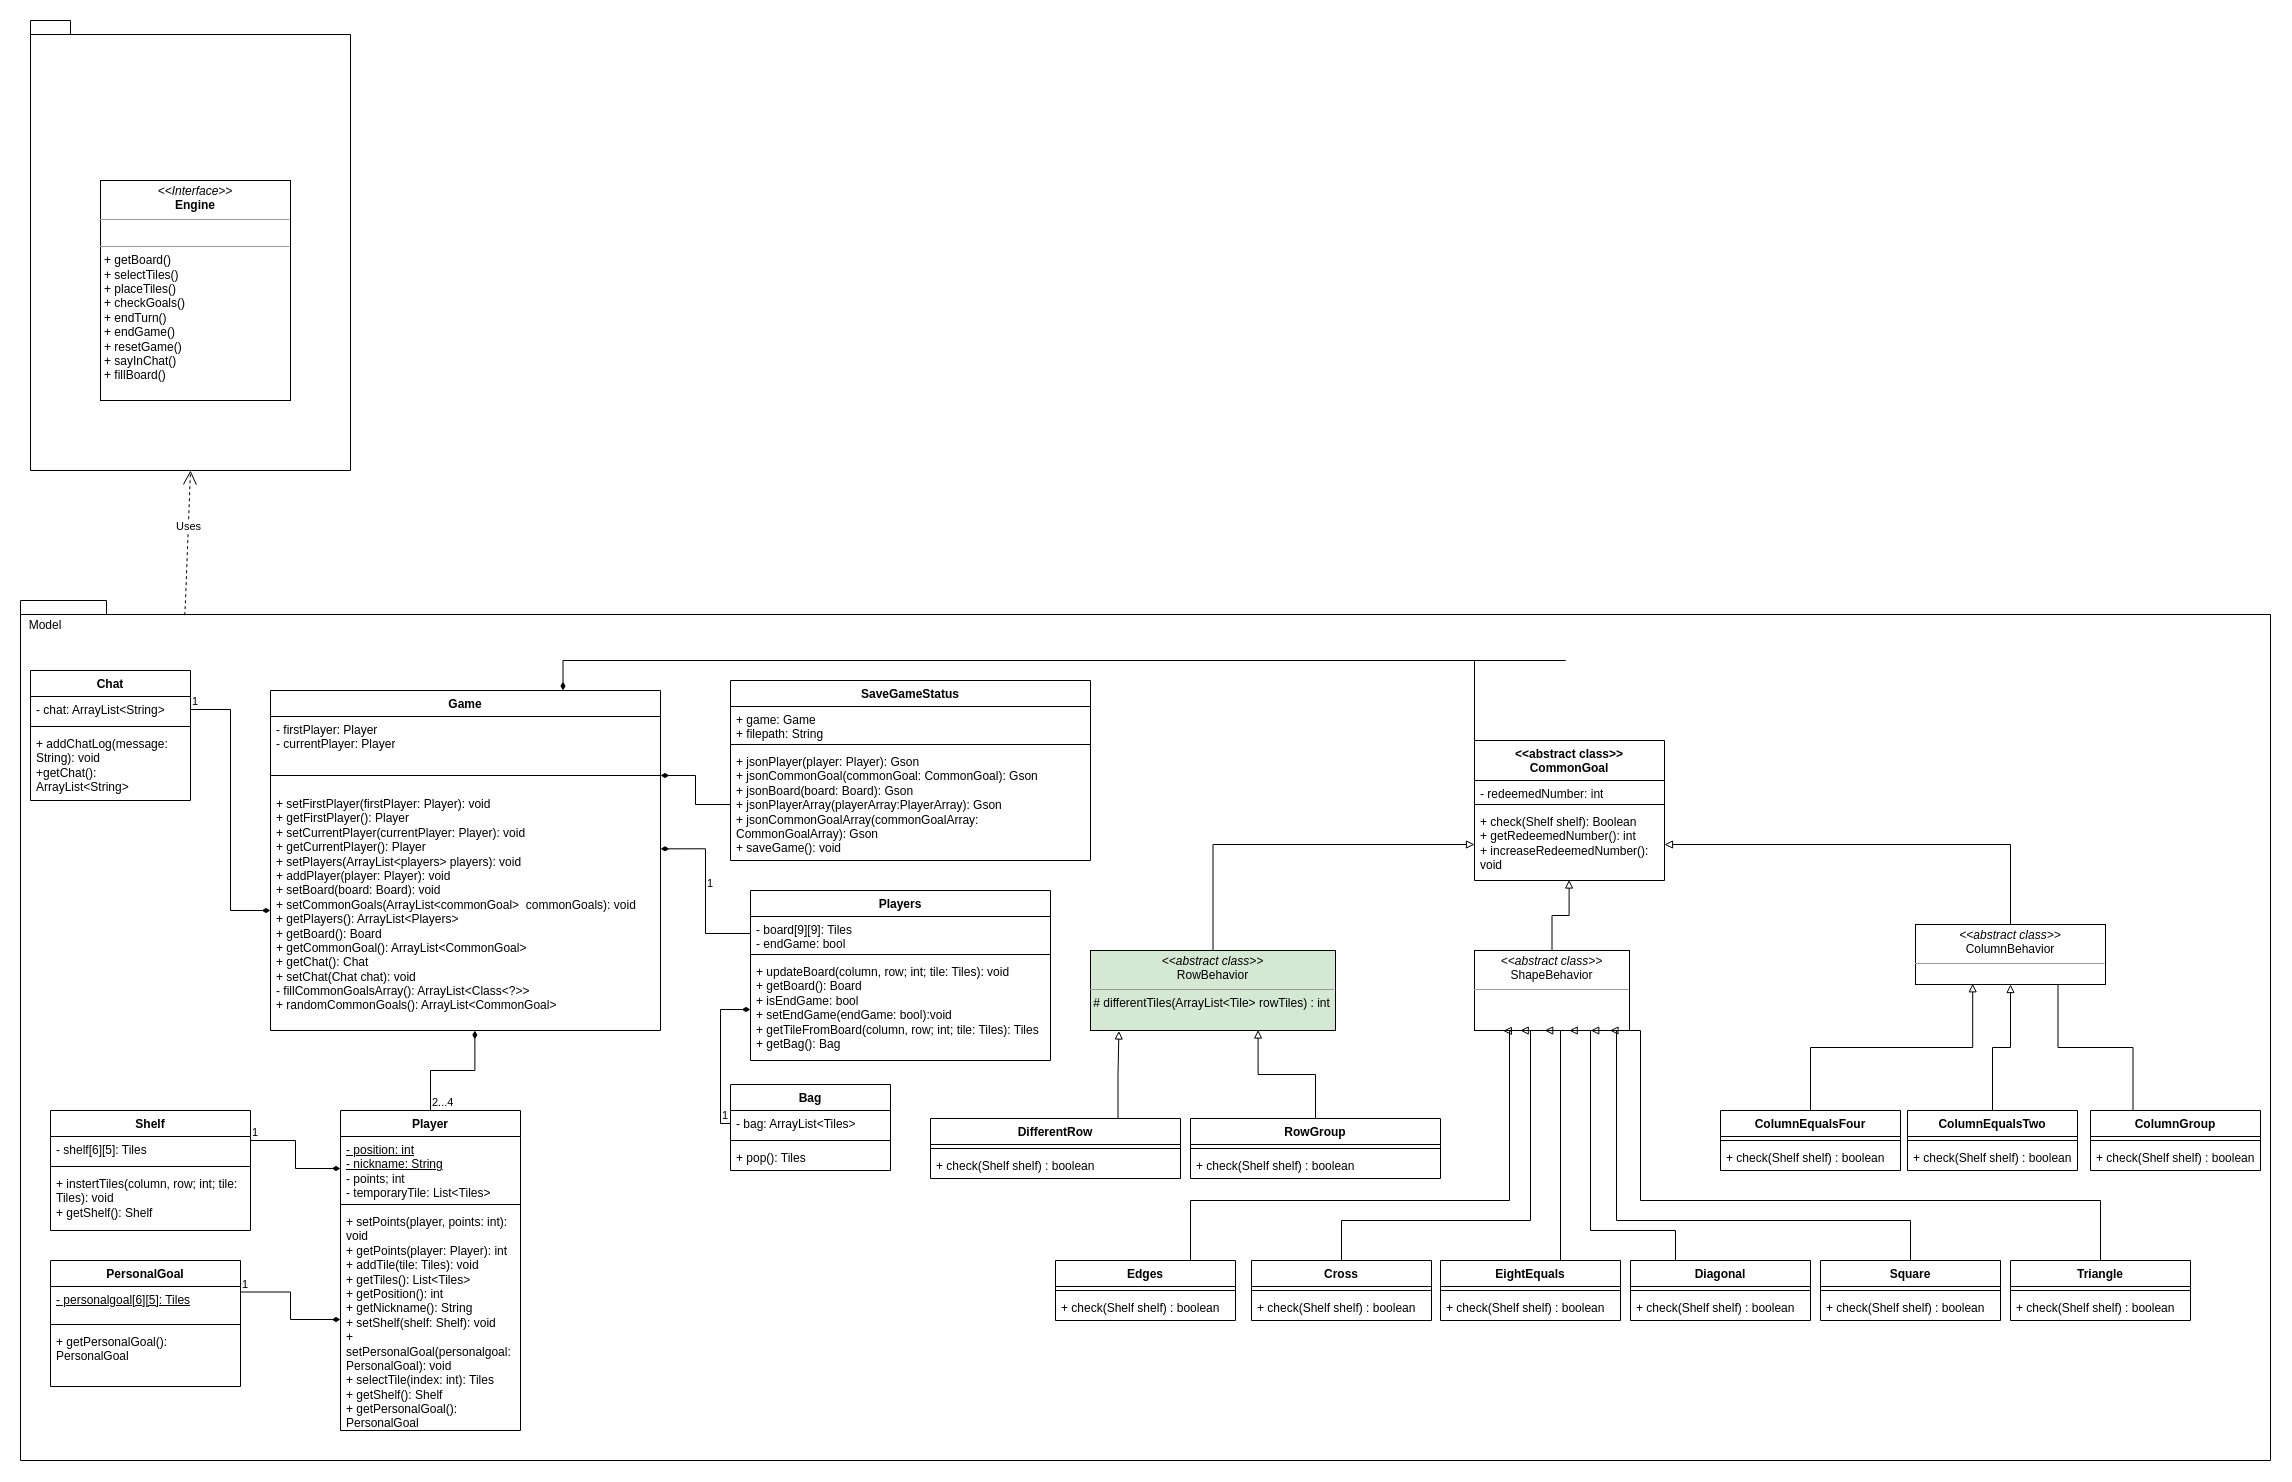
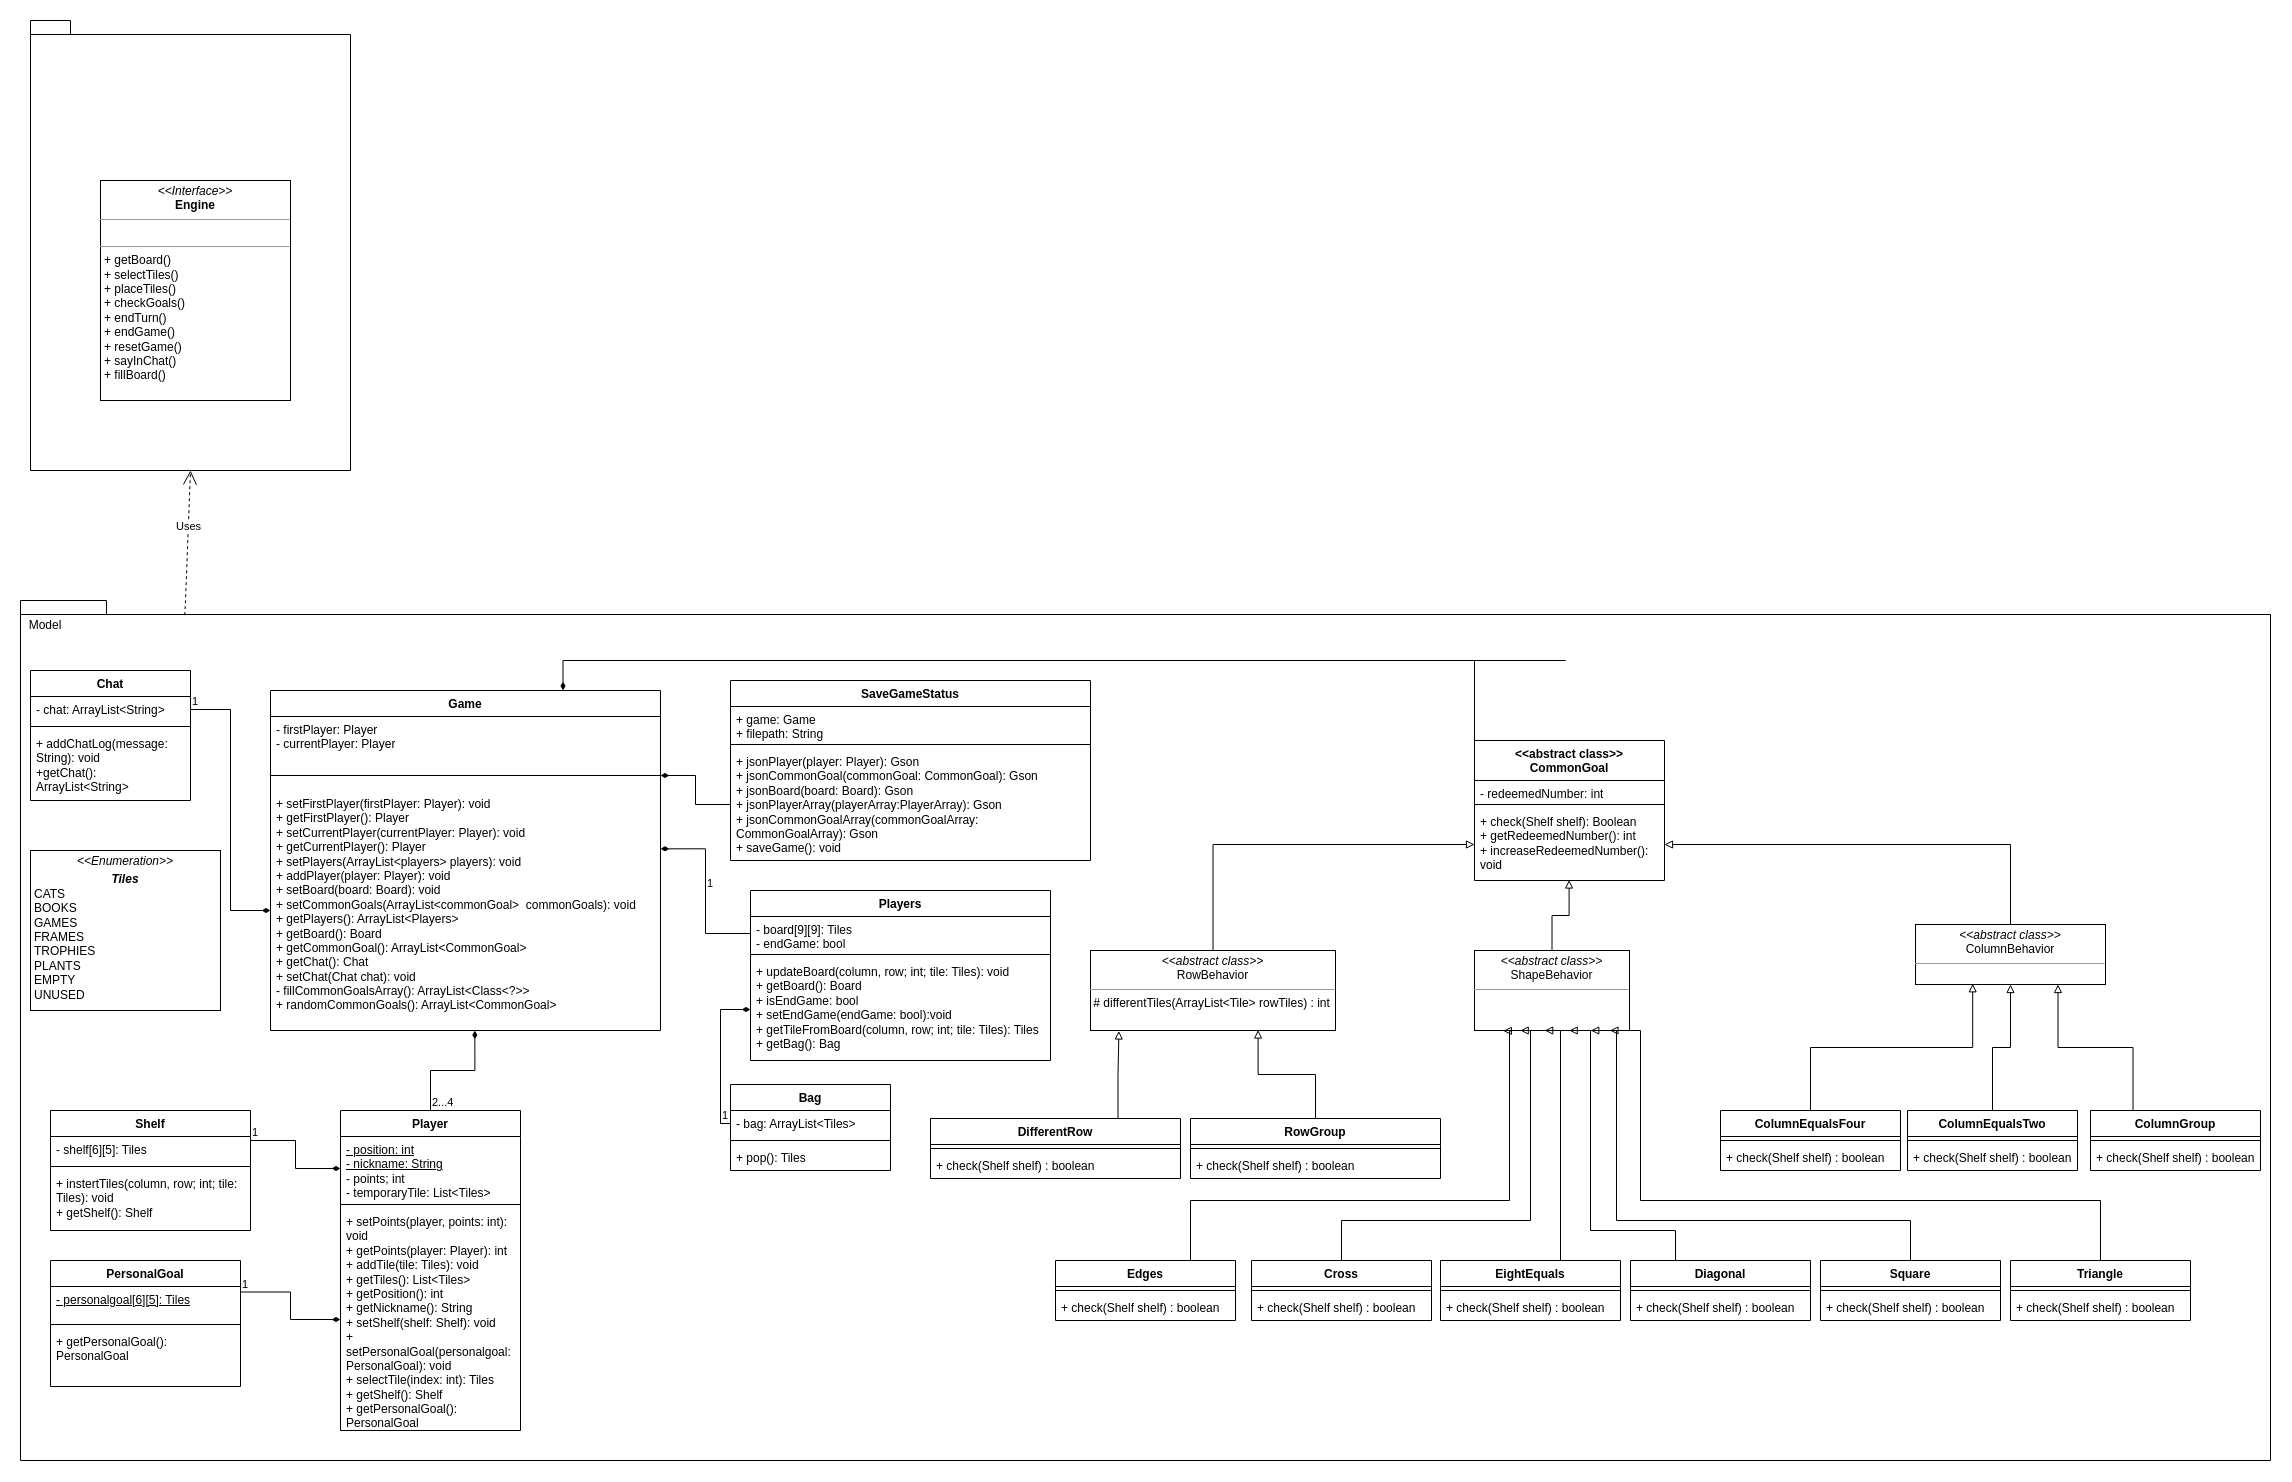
node "<<Enumeration>> Tiles CATS BOOKS GAMES FRAMES TROPHIES PLANTS EMPTY UNUSED": added
node "<<abstract class>> RowBehavior # differentTiles(ArrayList<Tile> rowTiles) : int": fillcolor #d5e8d4 -> #ffffff
edge "<<abstract class>> ColumnBehavior" -- "ColumnGroup": arrowhead none -> block
